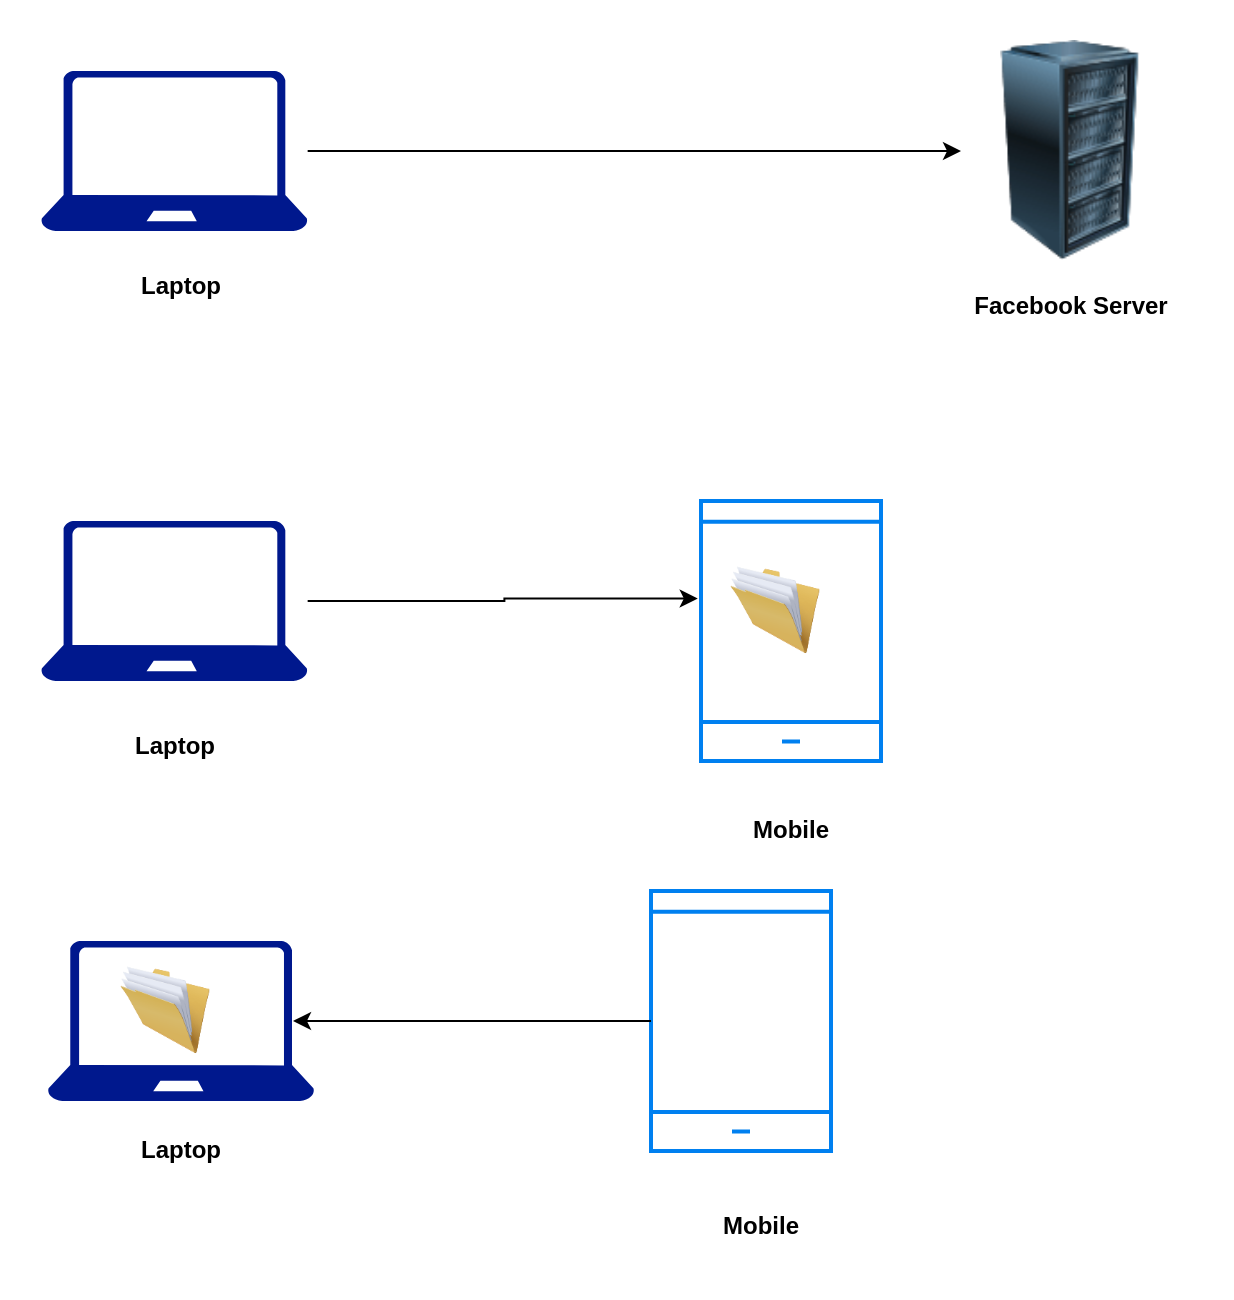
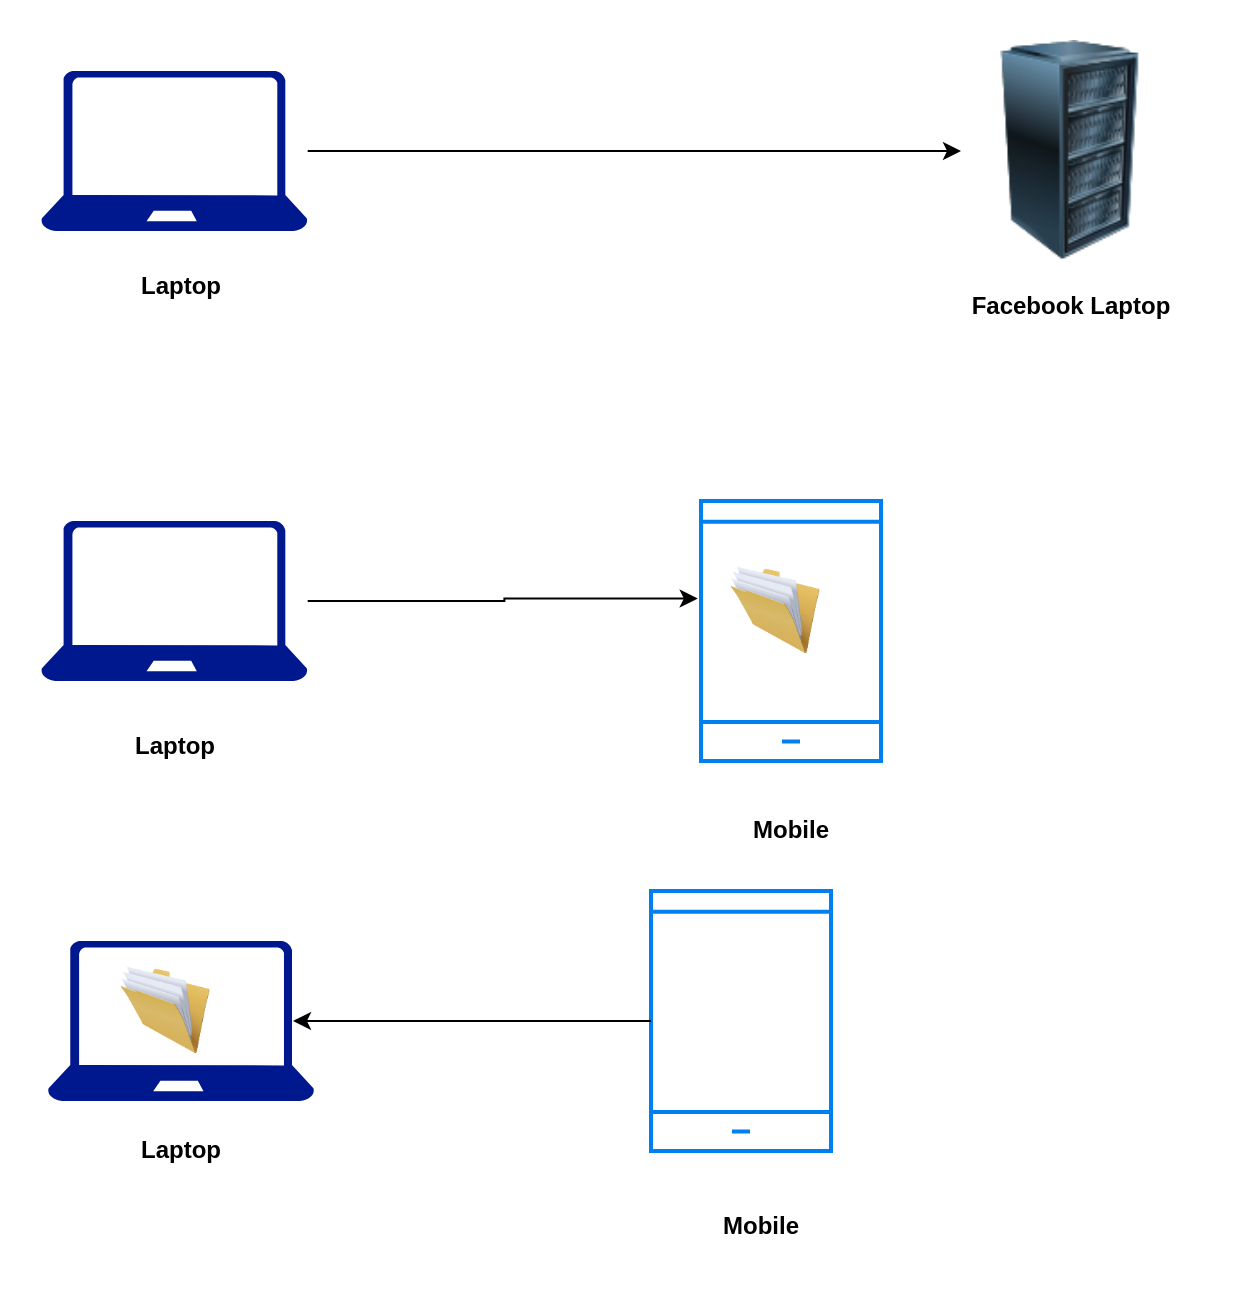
node "Facebook Server": label "Facebook Server" -> "Facebook Laptop"
